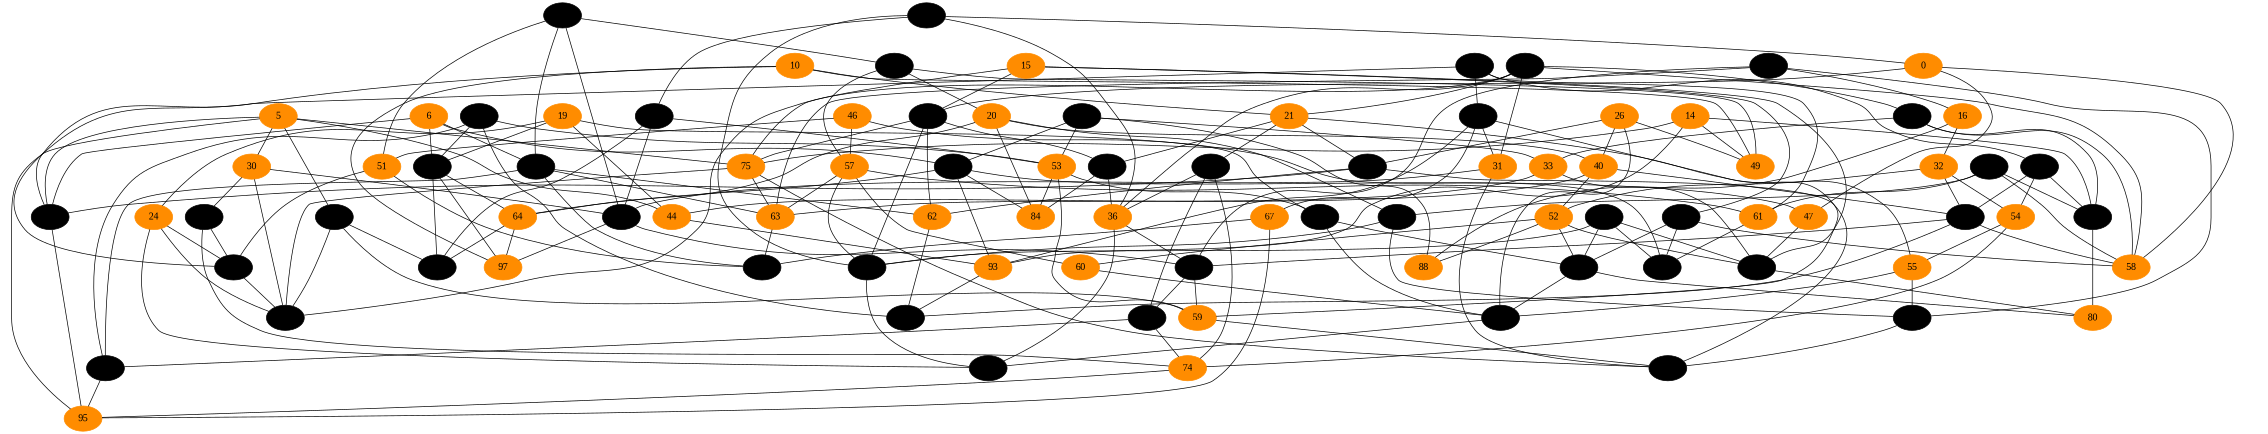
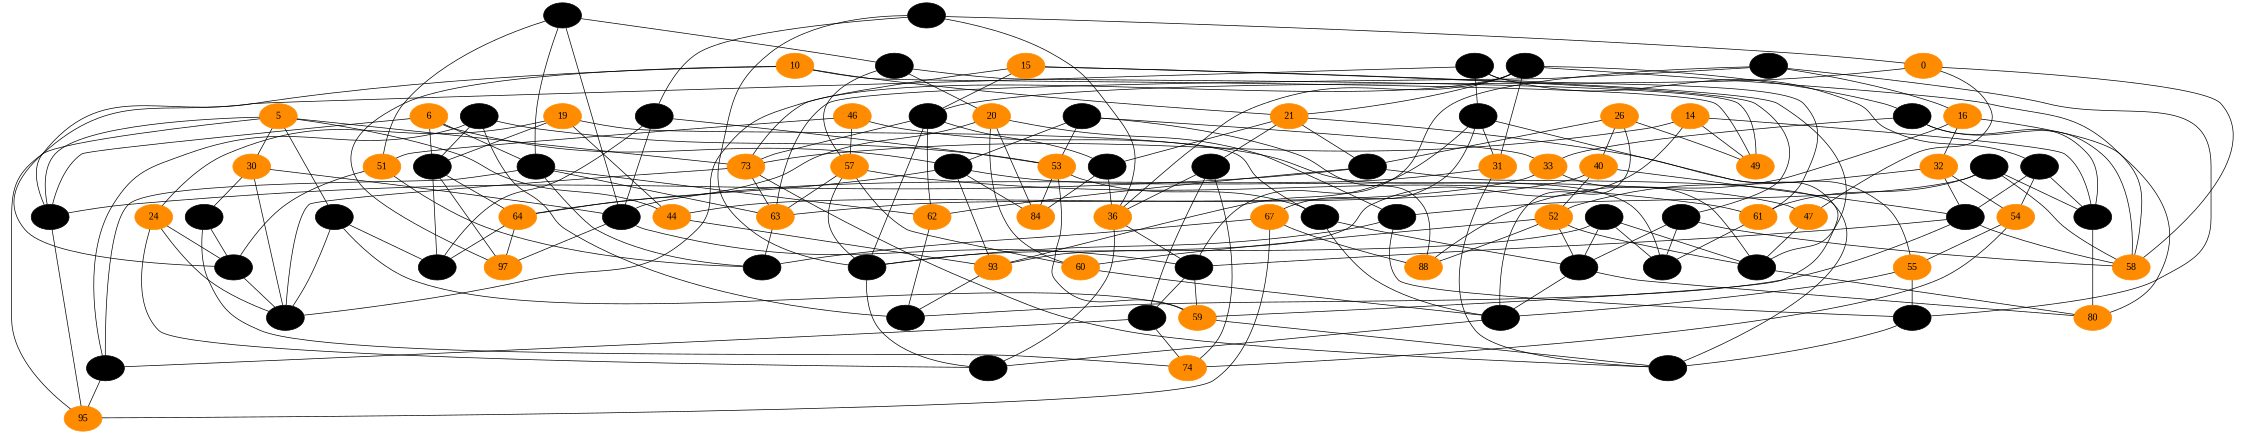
edge "20" -- "40": now "20" -- "60"
node "75": label "75" -> "73"
edge "16" -- "80": added
edge "67" -- "88": added
edge "74" -- "95": removed
